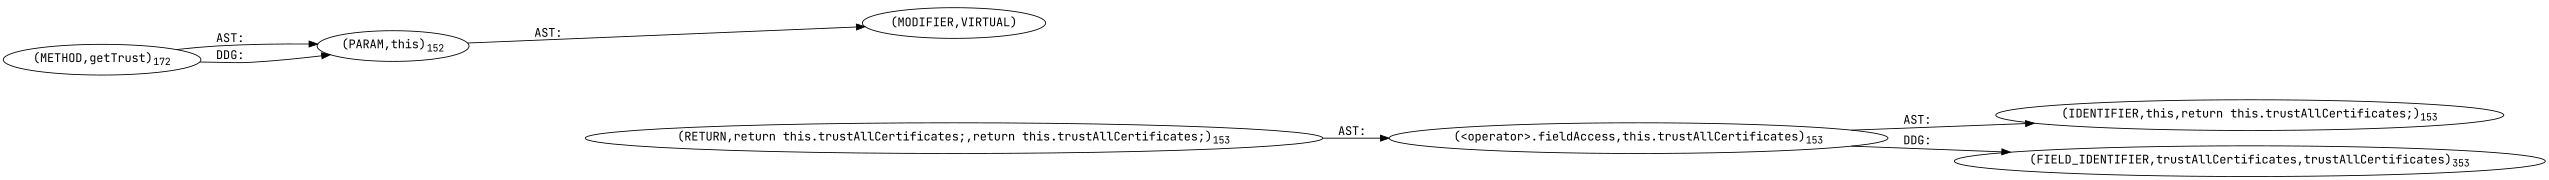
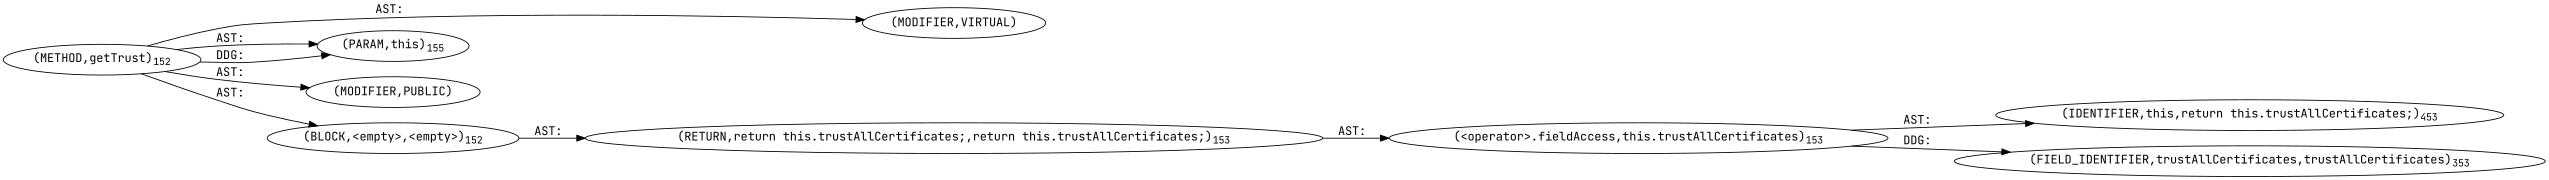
edge "(PARAM,this)" -> "(MODIFIER,VIRTUAL)": now "(METHOD,getTrust)" -> "(MODIFIER,VIRTUAL)"
node "(PARAM,this)": text "152" -> "155"
node "(METHOD,getTrust)": text "172" -> "152"
node "(MODIFIER,PUBLIC)": added
node "(IDENTIFIER,this,return this.trustAllCertificates;)": text "153" -> "453"
node "(BLOCK,<empty>,<empty>)": added
